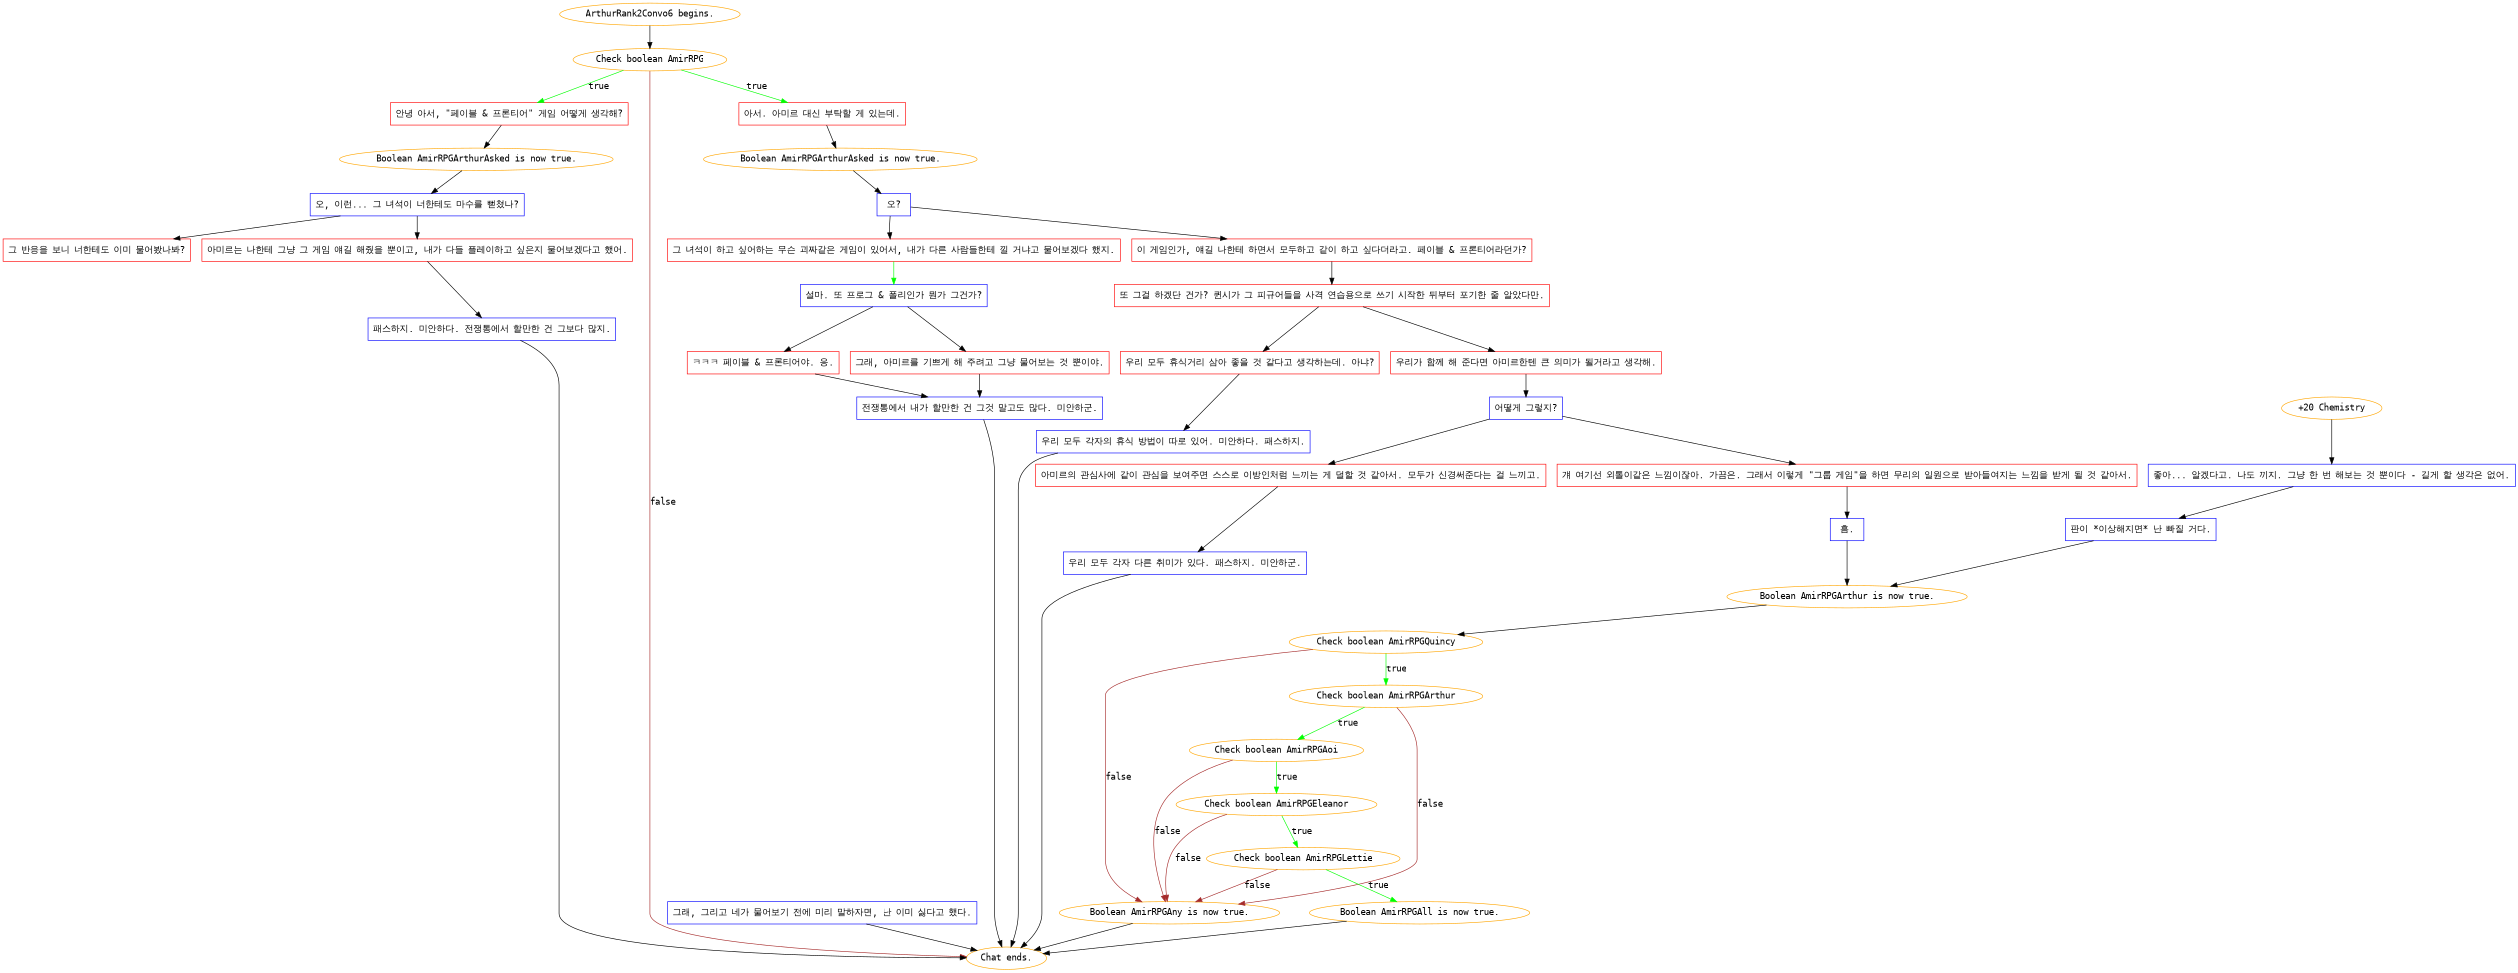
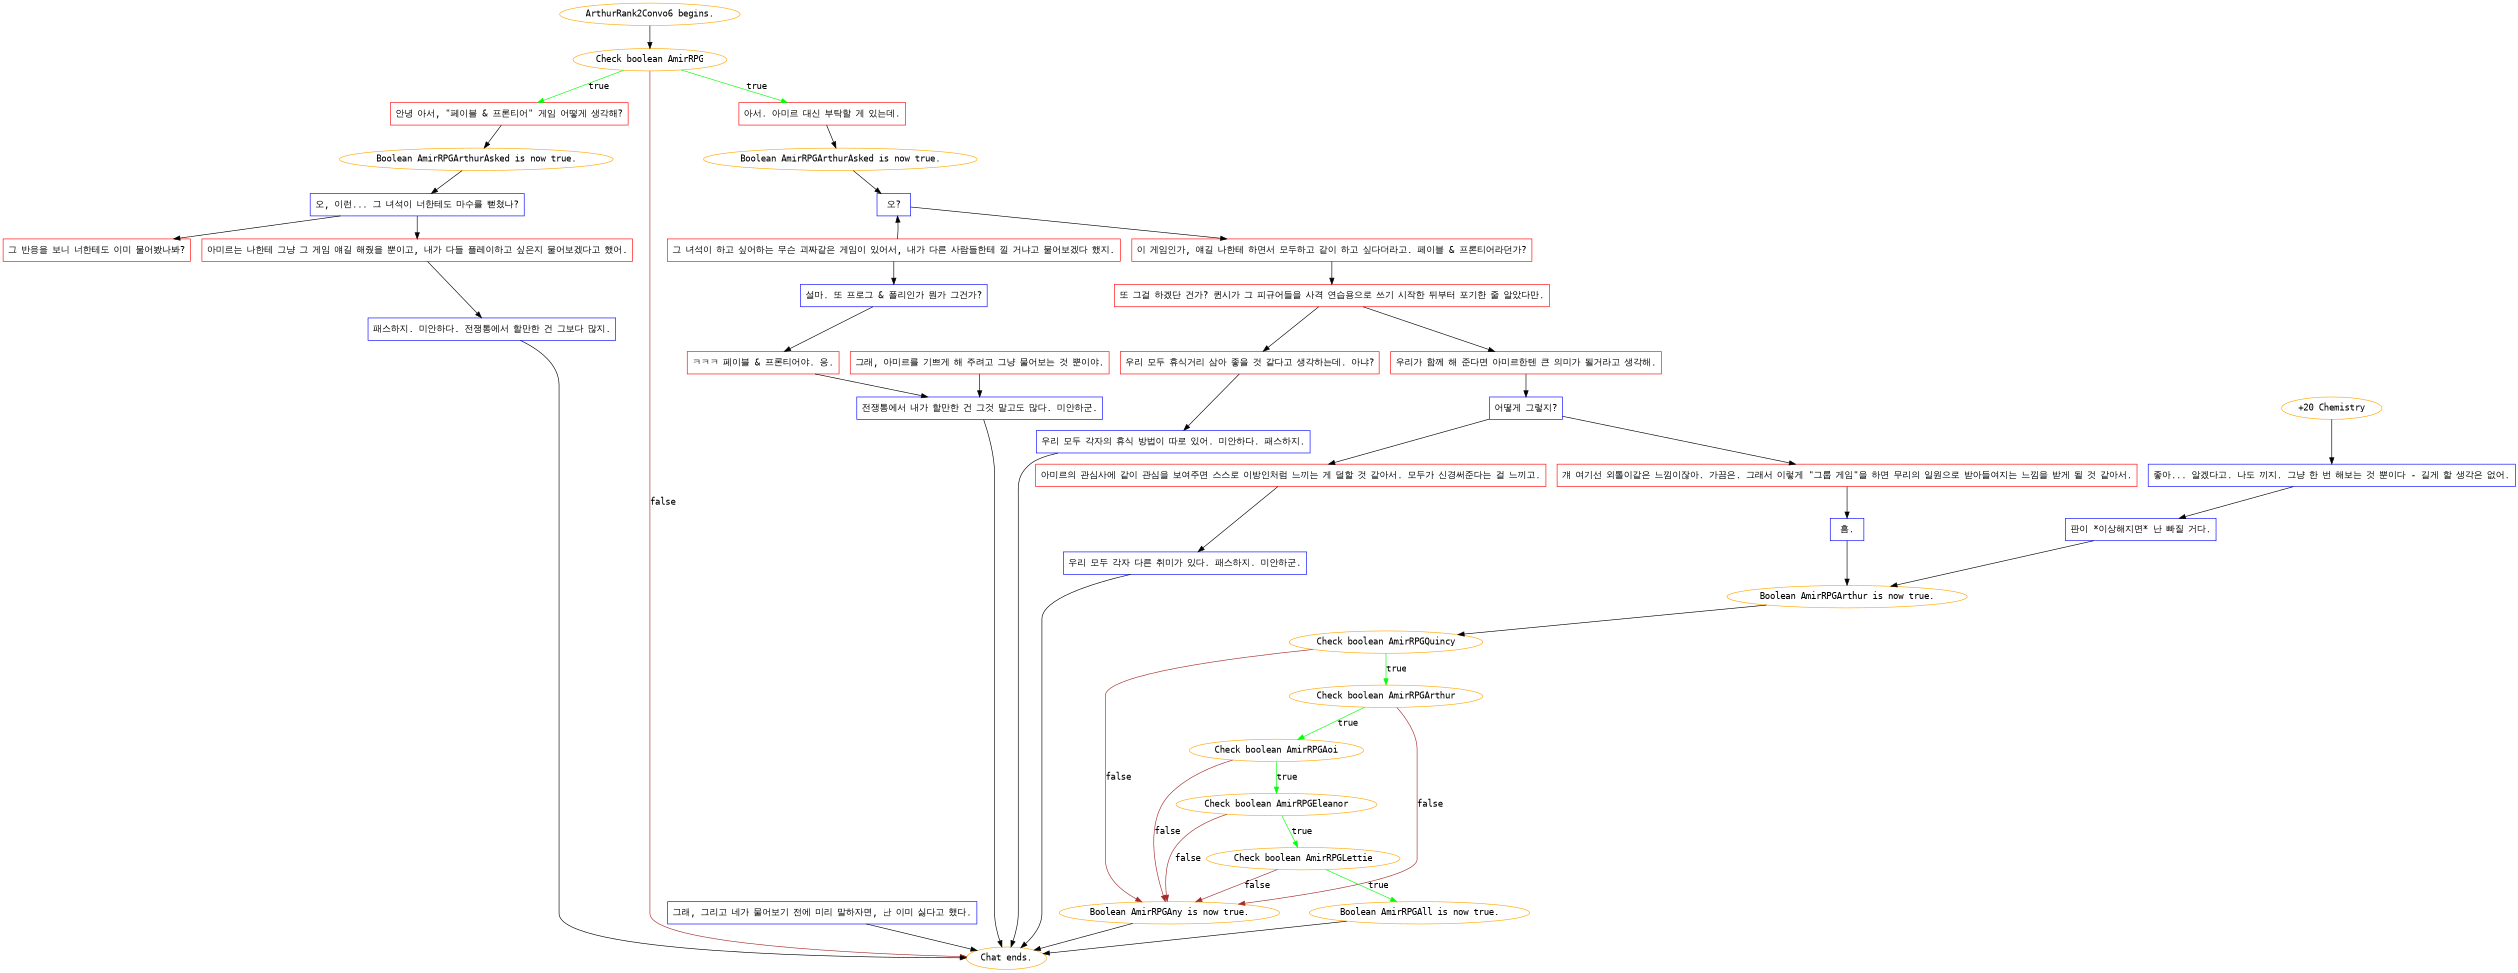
edge "오?" -> "그 녀석이 하고 싶어하는 무슨 괴짜같은 게임이 있어서, 내가 다른 사람들한테 낄 거냐고 물어보겠다 했지.": reversed
edge "그 녀석이 하고 싶어하는 무슨 괴짜같은 게임이 있어서, 내가 다른 사람들한테 낄 거냐고 물어보겠다 했지." -> "설마. 또 프로그 & 폴리인가 뭔가 그건가?": color green -> black
edge "설마. 또 프로그 & 폴리인가 뭔가 그건가?" -> "그래, 아미르를 기쁘게 해 주려고 그냥 물어보는 것 뿐이야.": removed
